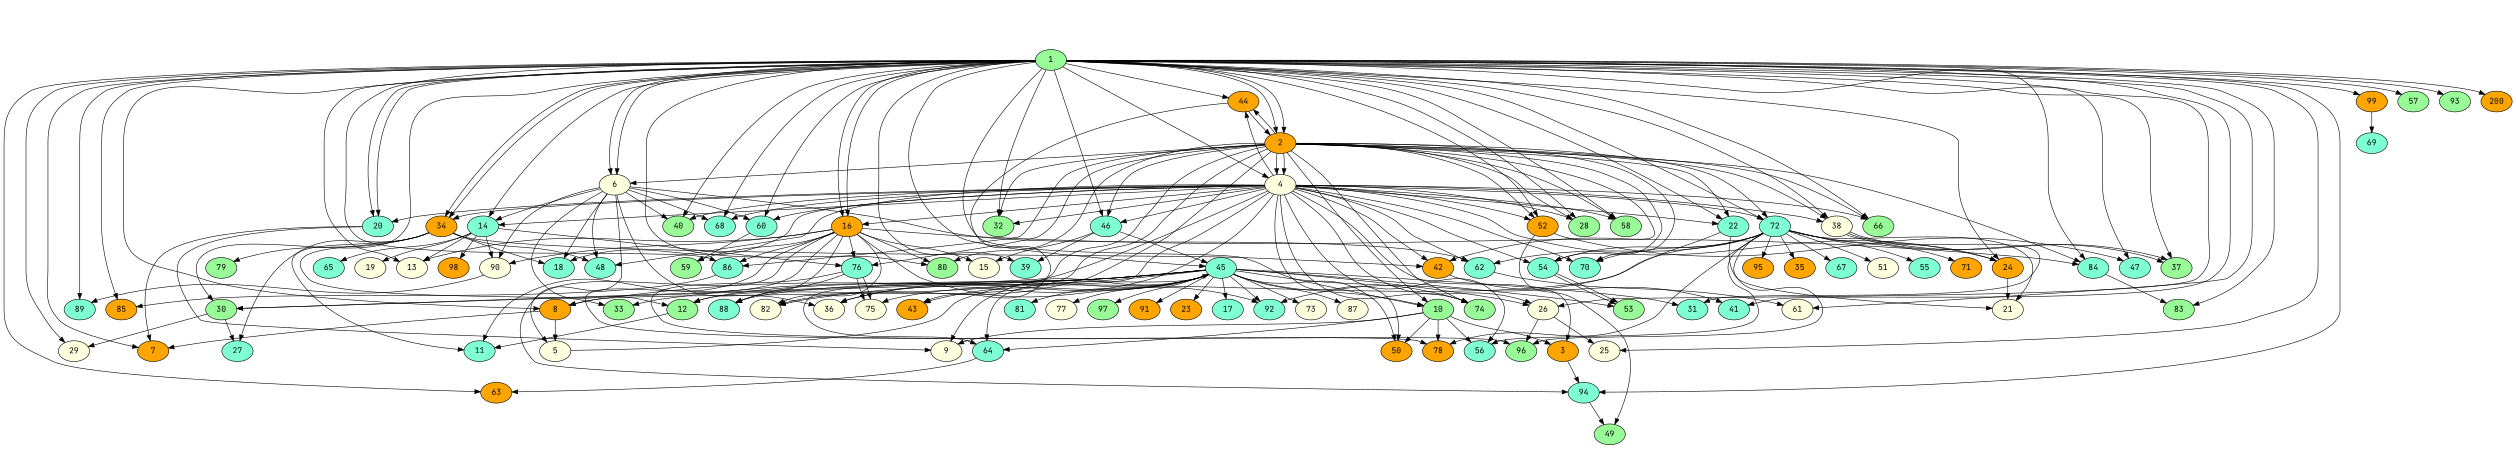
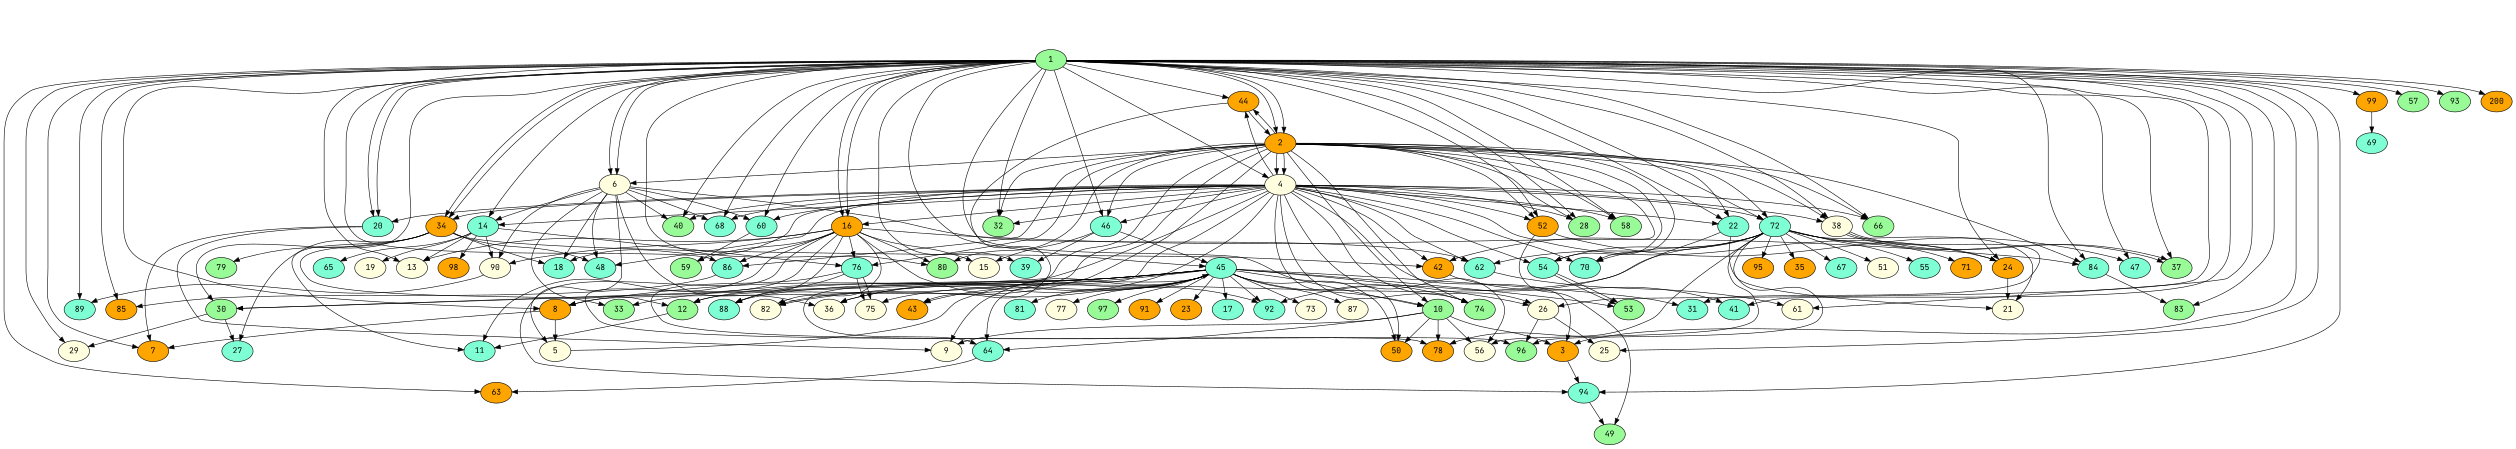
edge "1" -> "3": added
node "56": fillcolor aquamarine -> lightyellow
